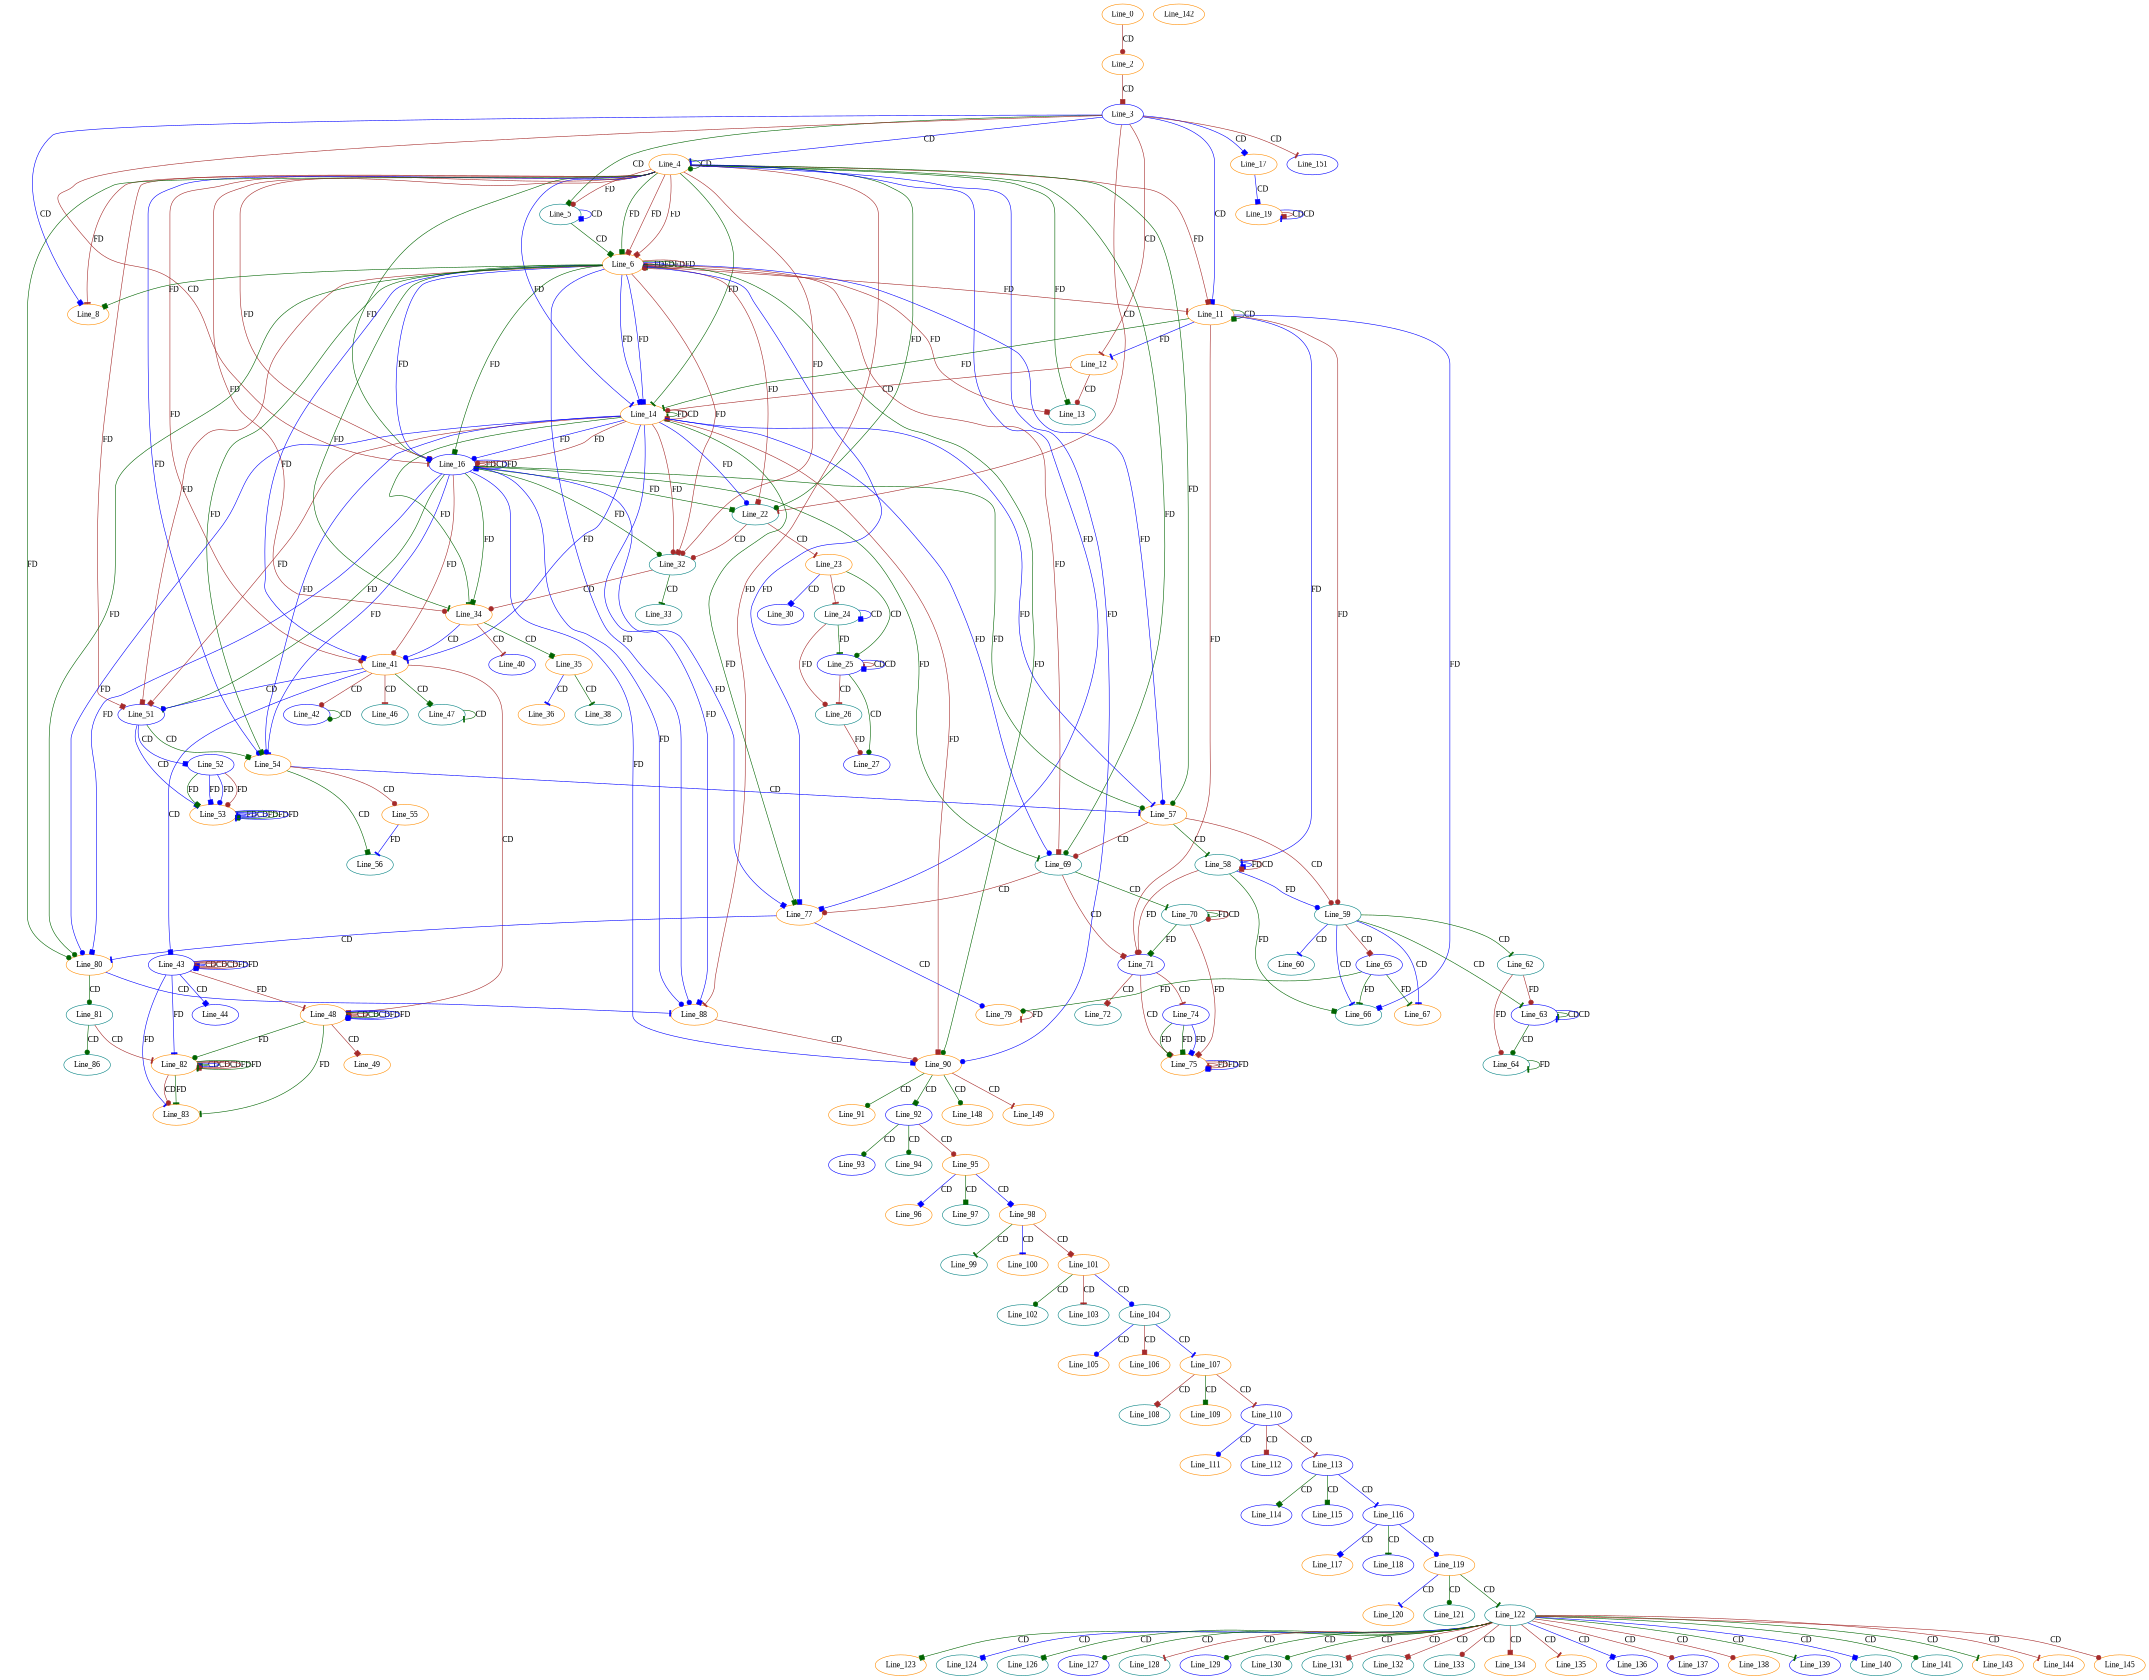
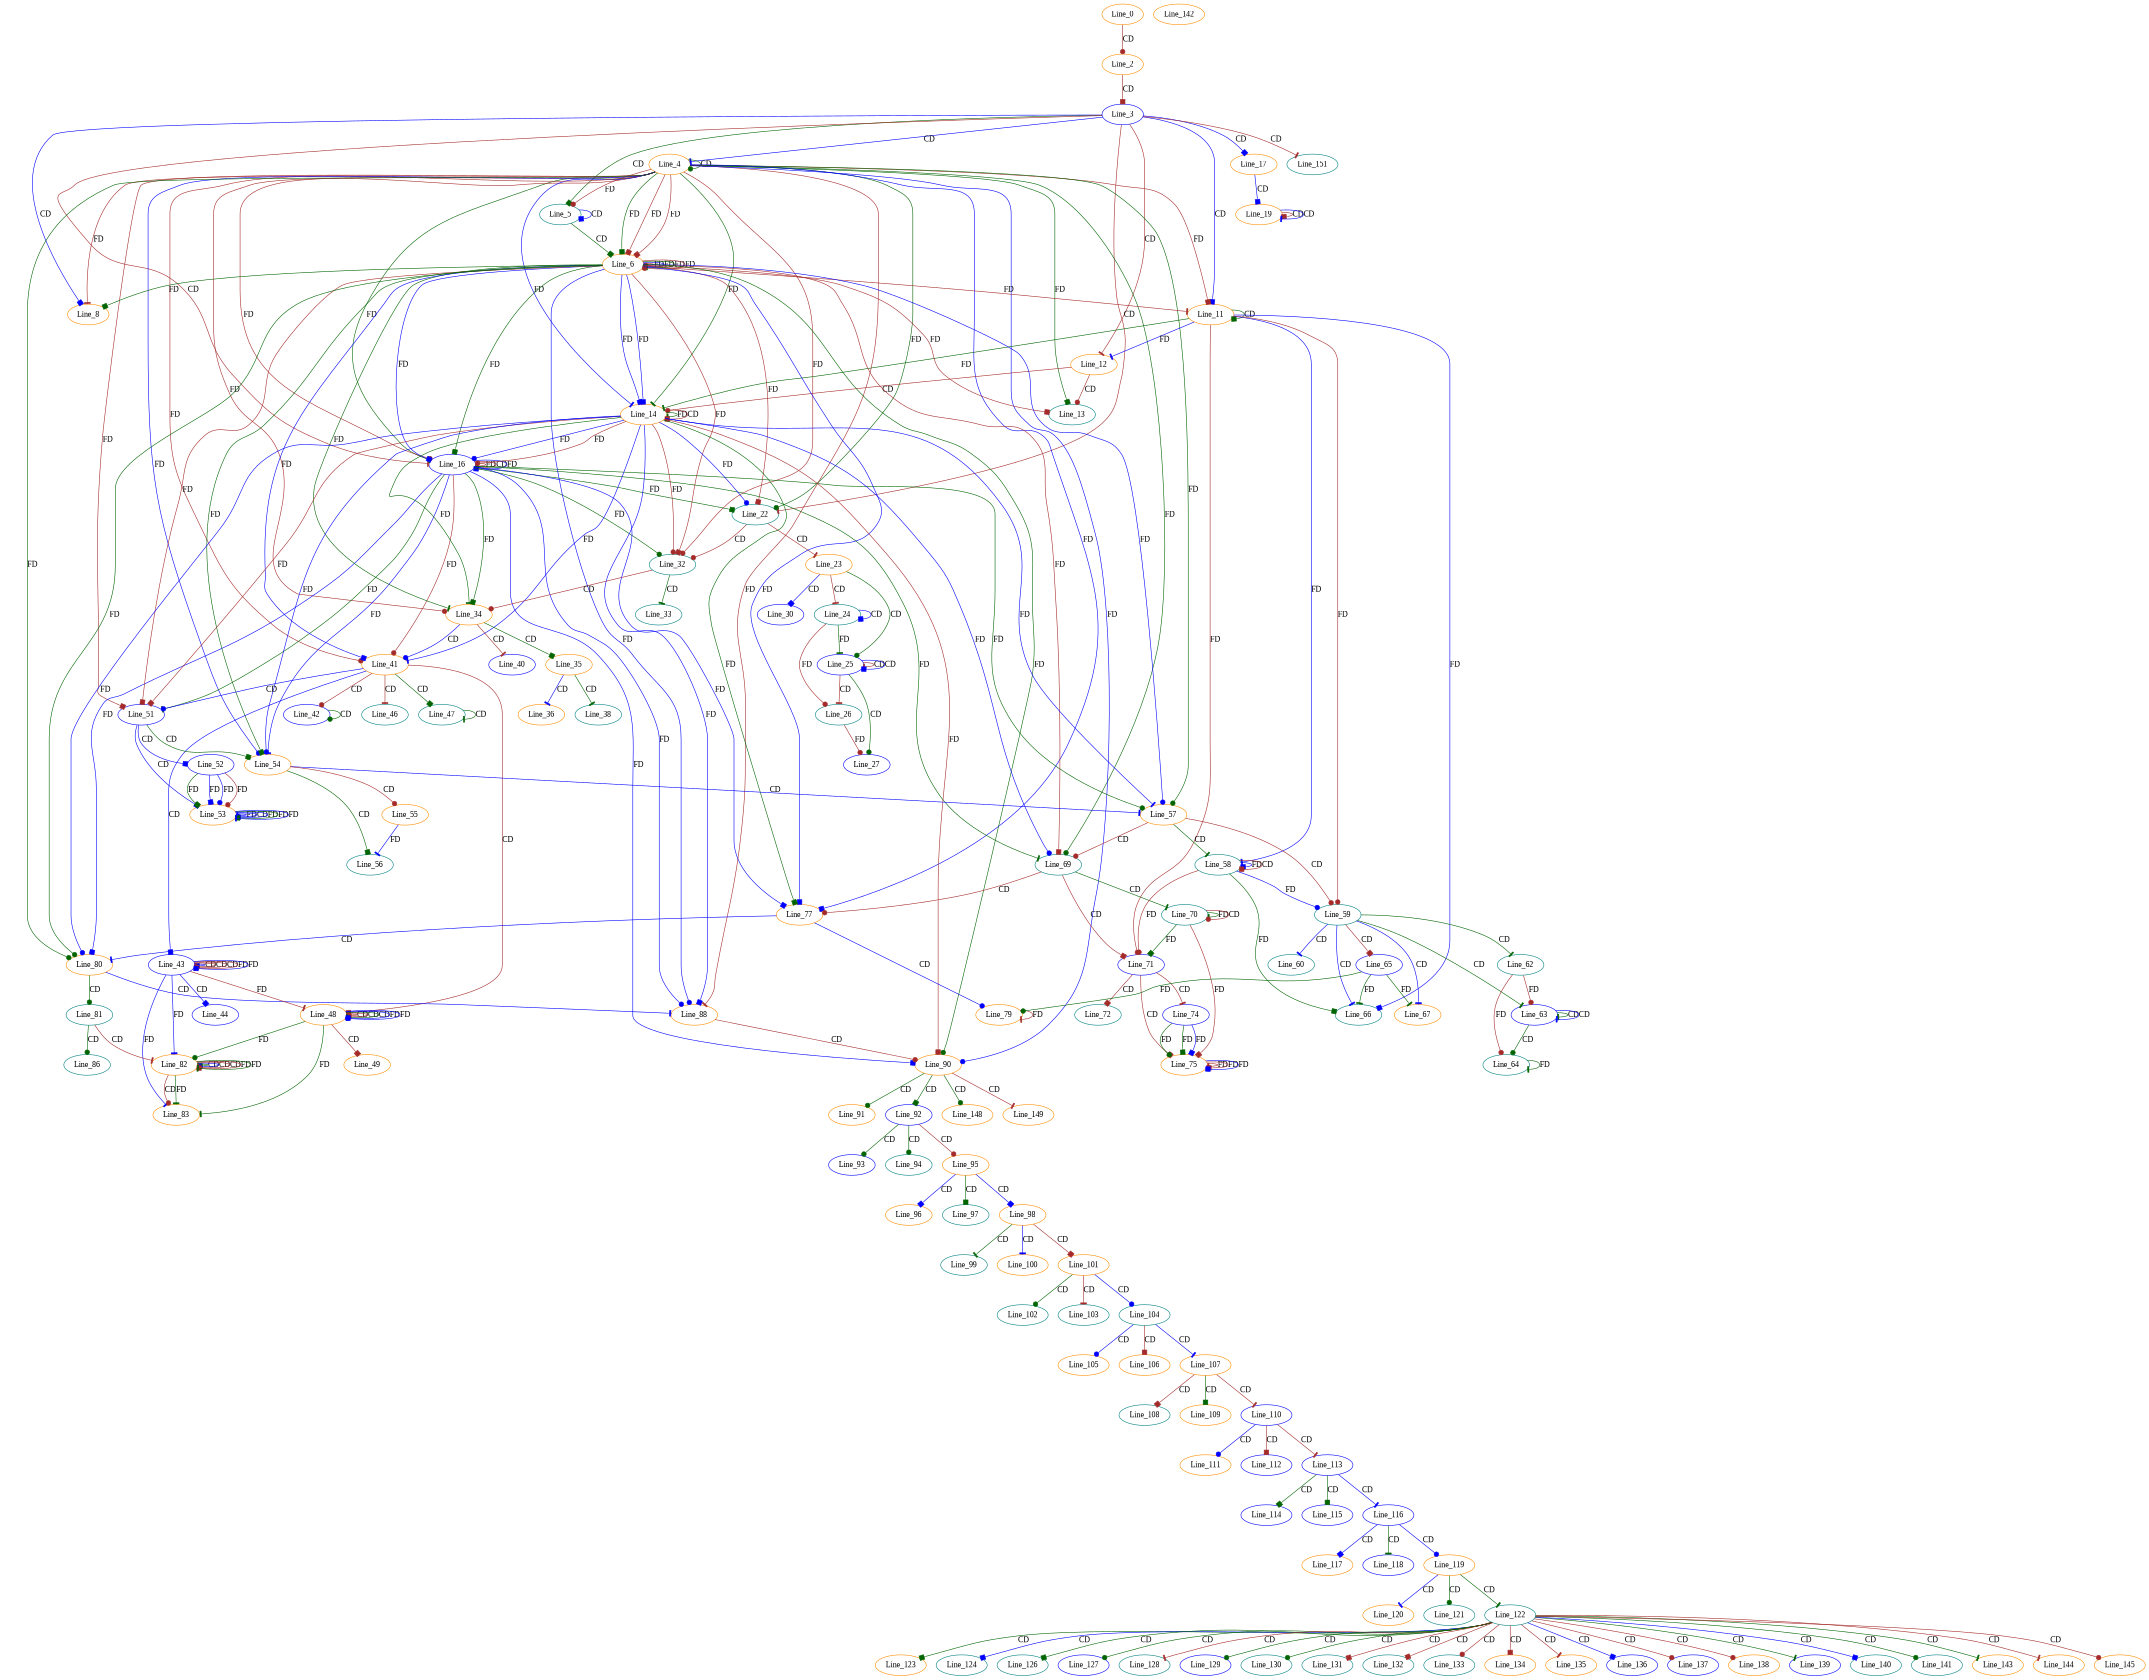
node "Line_151": color blue -> teal
